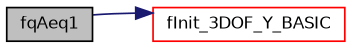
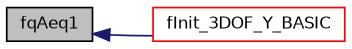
edge "fqAeq1" -> "fInit_3DOF_Y_BASIC": reversed
